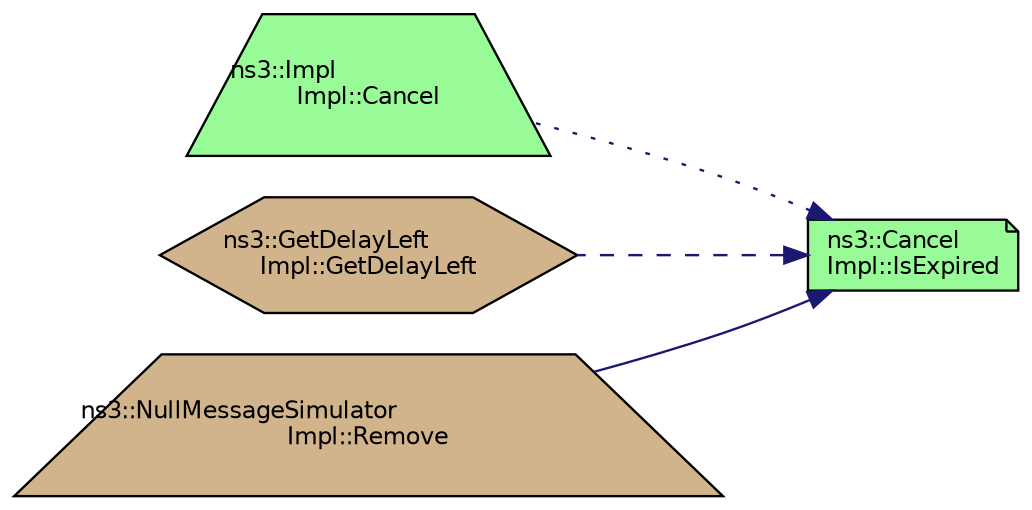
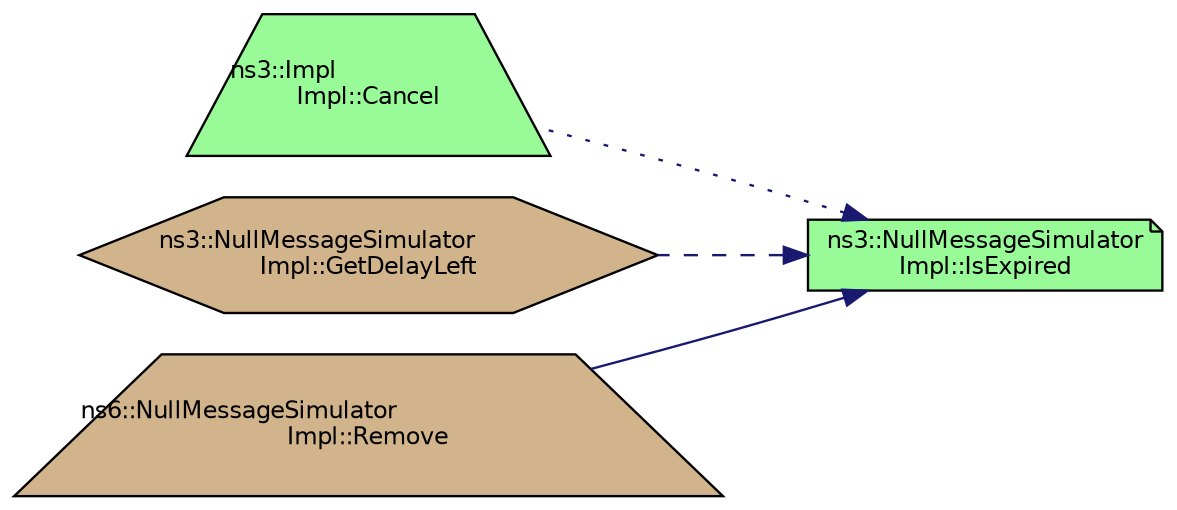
node "ns3::GetDelayLeft Impl::GetDelayLeft": label "ns3::GetDelayLeft Impl::GetDelayLeft" -> "ns3::NullMessageSimulator Impl::GetDelayLeft"
node "ns3::Cancel Impl::IsExpired": label "ns3::Cancel Impl::IsExpired" -> "ns3::NullMessageSimulator Impl::IsExpired"
node "ns3::NullMessageSimulator Impl::Remove": label "ns3::NullMessageSimulator Impl::Remove" -> "ns6::NullMessageSimulator Impl::Remove"
